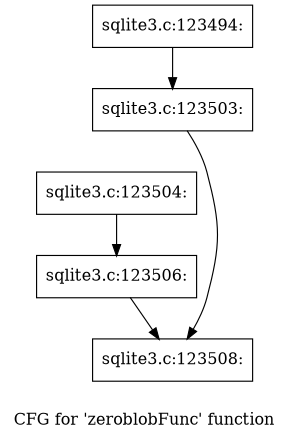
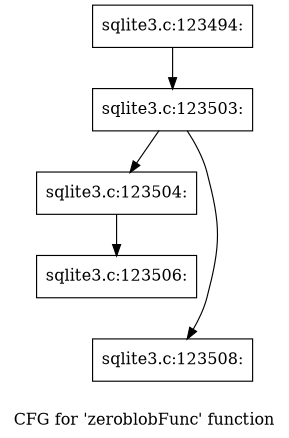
edge "sqlite3.c:123503:" -> "sqlite3.c:123504:": added
edge "sqlite3.c:123506:" -> "sqlite3.c:123508:": removed
